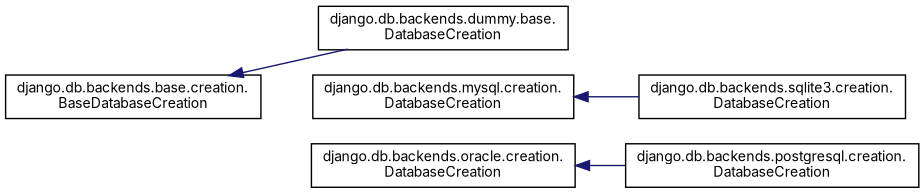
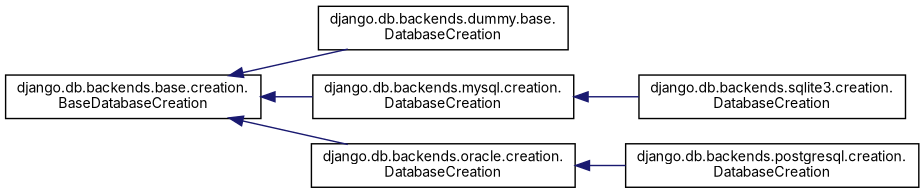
edge "django.db.backends.mysql.creation. DatabaseCreation" -> "django.db.backends.base.creation. BaseDatabaseCreation": added
edge "django.db.backends.oracle.creation. DatabaseCreation" -> "django.db.backends.base.creation. BaseDatabaseCreation": added
